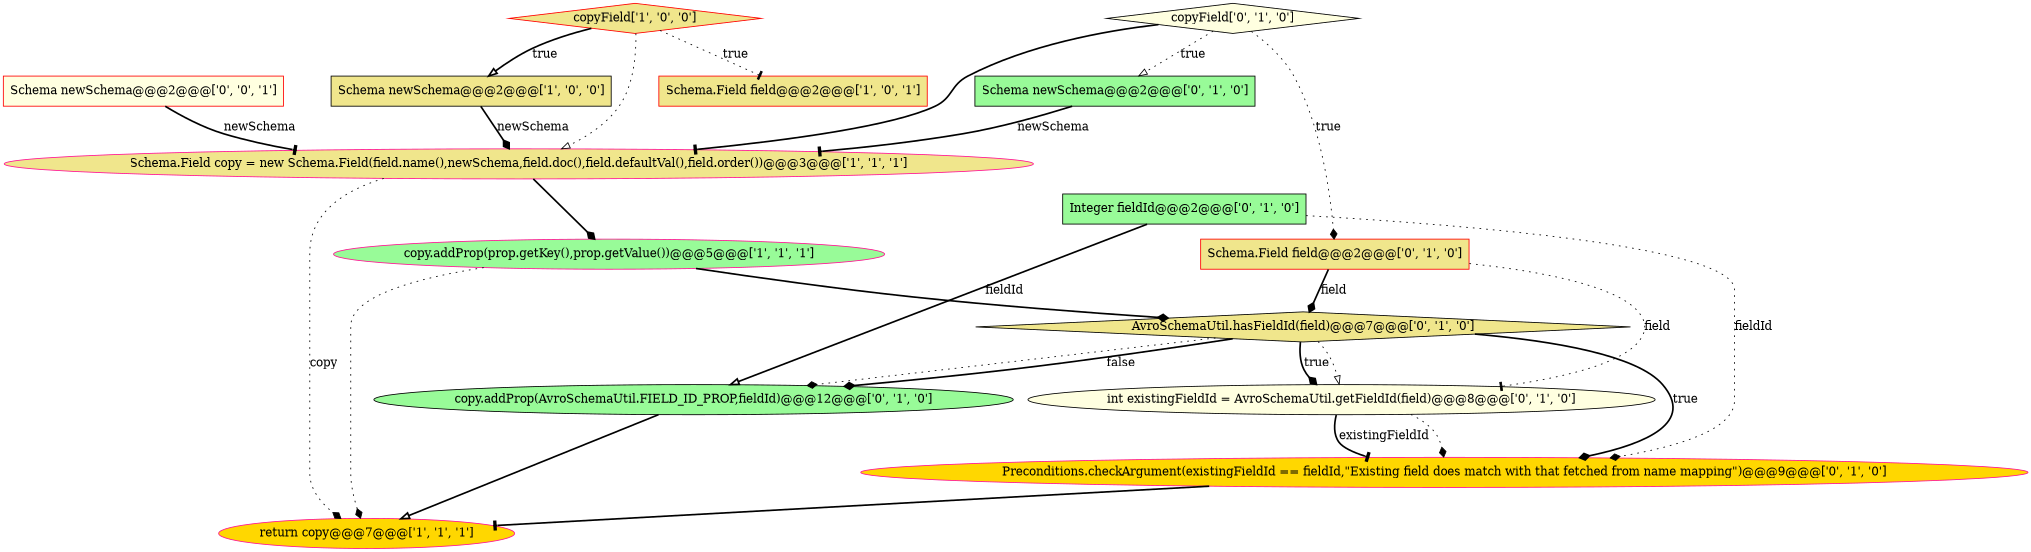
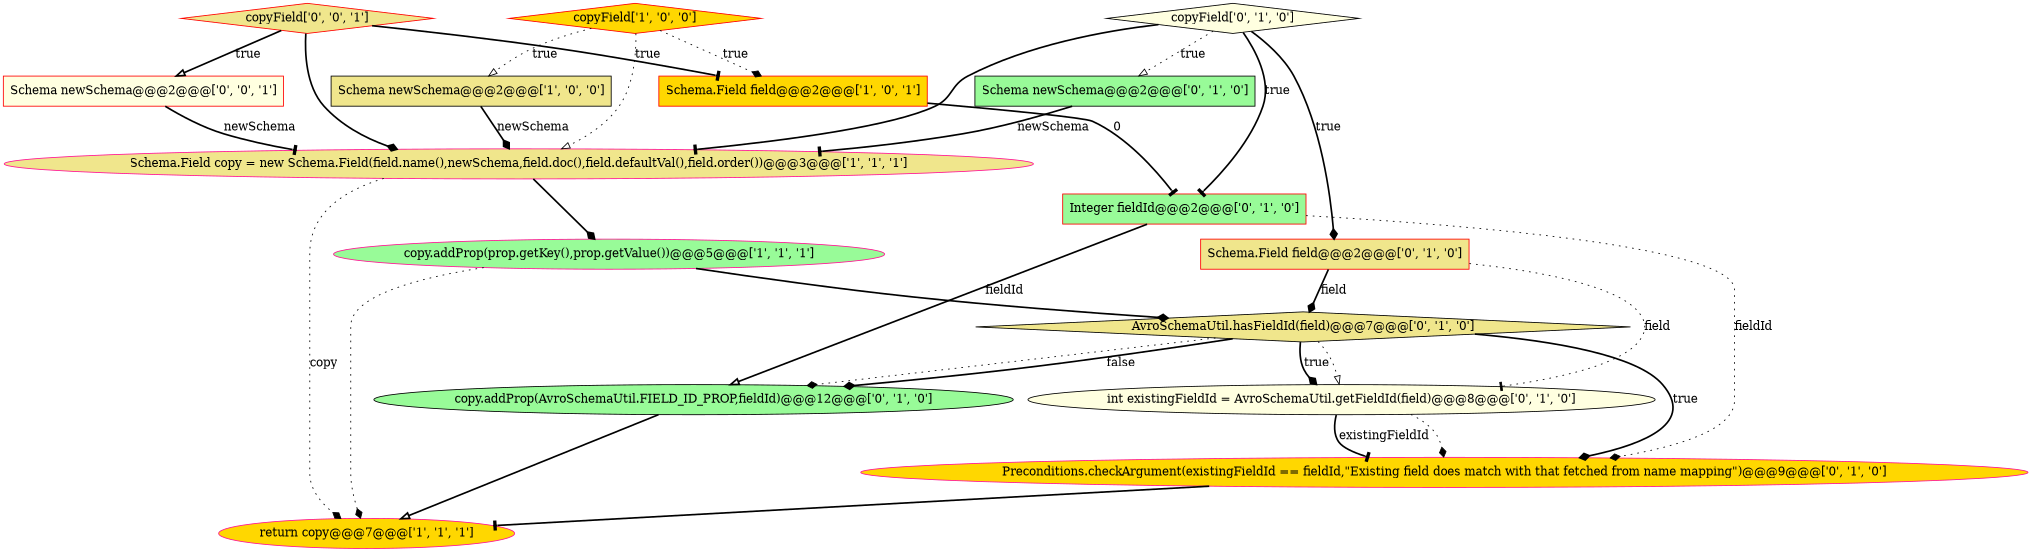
node "copyField['0', '0', '1']": added
node "copyField['1', '0', '0']": fillcolor khaki -> gold
edge "copyField['1', '0', '0']" -> "Schema newSchema@@@2@@@['1', '0', '0']": style bold -> dotted
edge "copyField['1', '0', '0']" -> "Schema.Field field@@@2@@@['1', '0', '1']": arrowhead tee -> diamond
node "Schema.Field field@@@2@@@['1', '0', '1']": fillcolor khaki -> gold
edge "Schema.Field field@@@2@@@['1', '0', '1']" -> "Integer fieldId@@@2@@@['0', '1', '0']": added, label "0"
edge "copyField['0', '1', '0']" -> "Integer fieldId@@@2@@@['0', '1', '0']": added, label "true"
edge "copyField['0', '1', '0']" -> "Schema.Field field@@@2@@@['0', '1', '0']": style dotted -> bold
node "Integer fieldId@@@2@@@['0', '1', '0']": color black -> red
